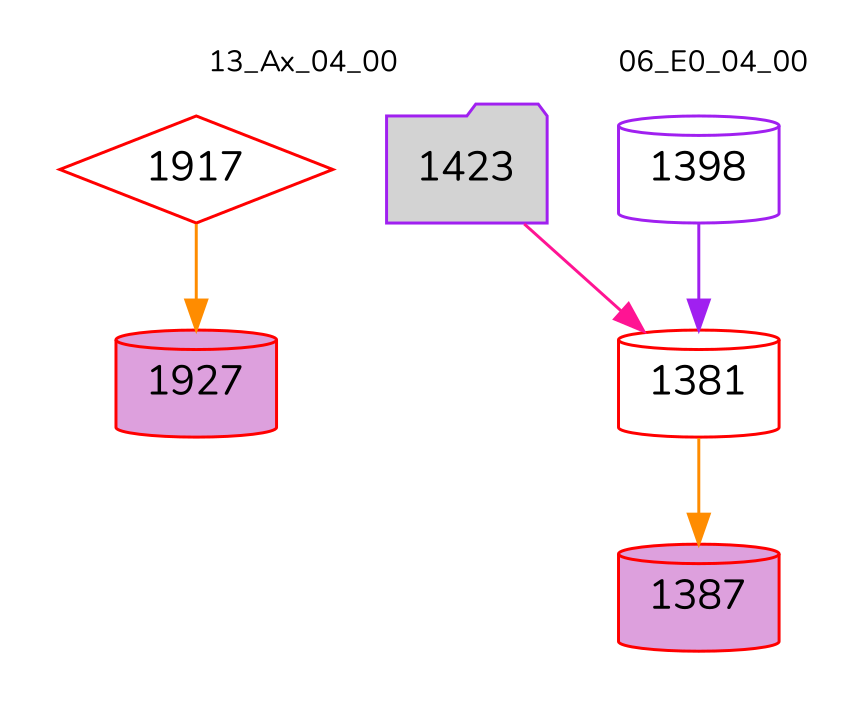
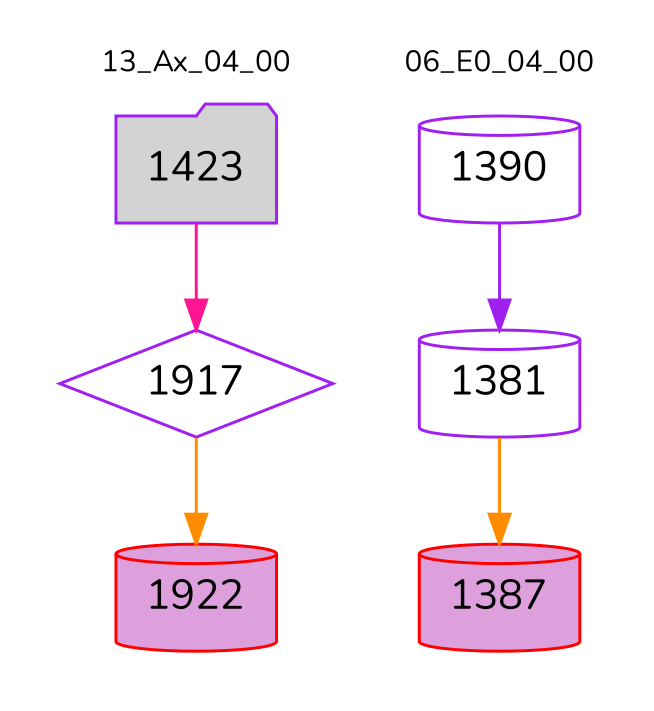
node "1917": color red -> purple
node "1398": label "1398" -> "1390"
edge "1423" -> "1381": now "1423" -> "1917"
node "1927": label "1927" -> "1922"
node "1381": color red -> purple
